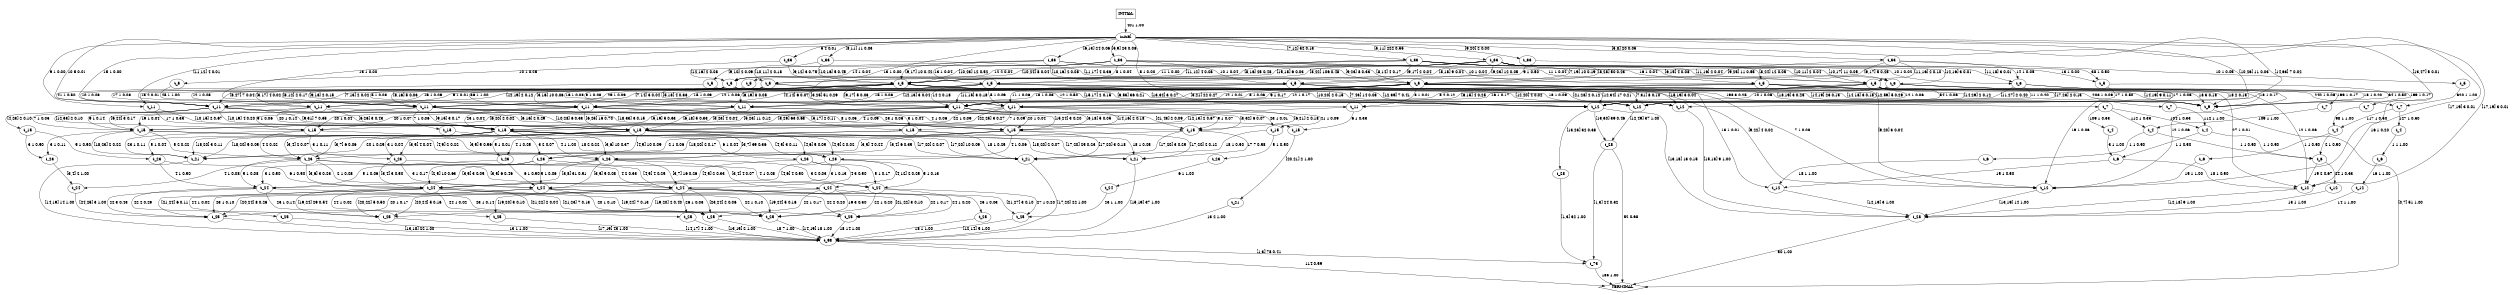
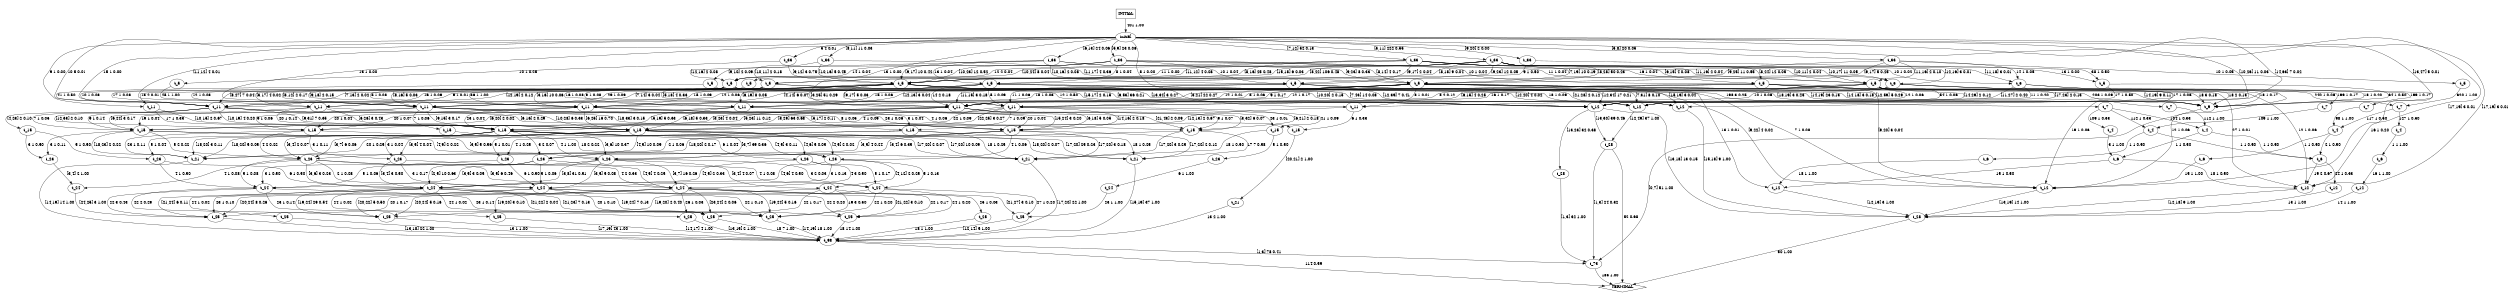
edge "t_9" -> "TERMINAL": now "t_9" -> "t_73"
